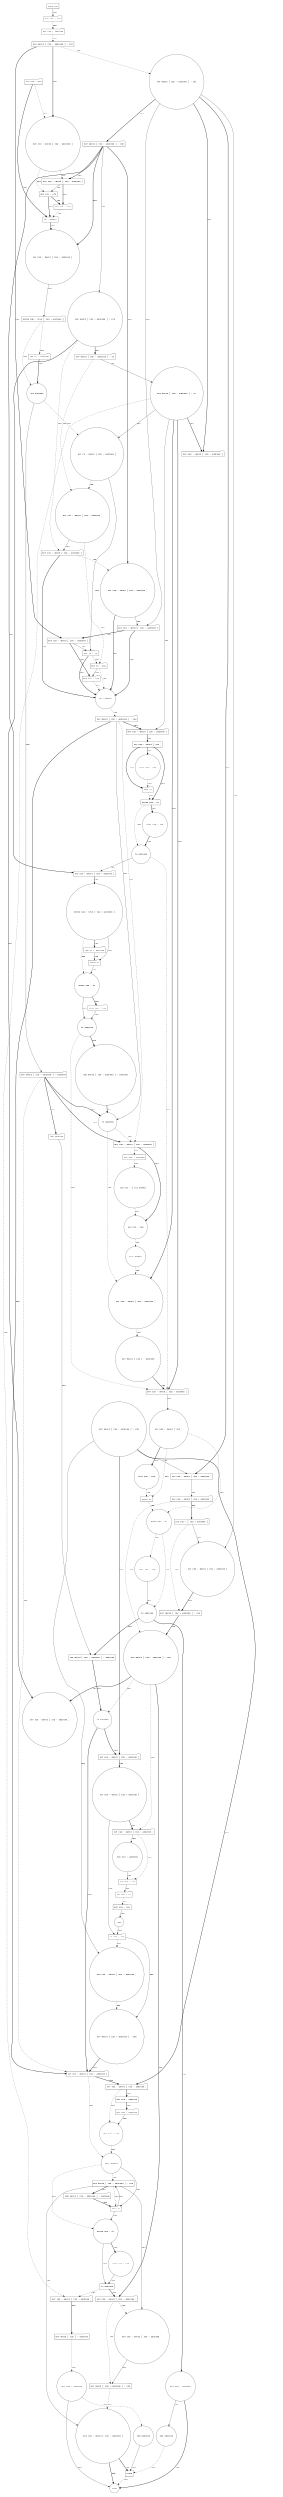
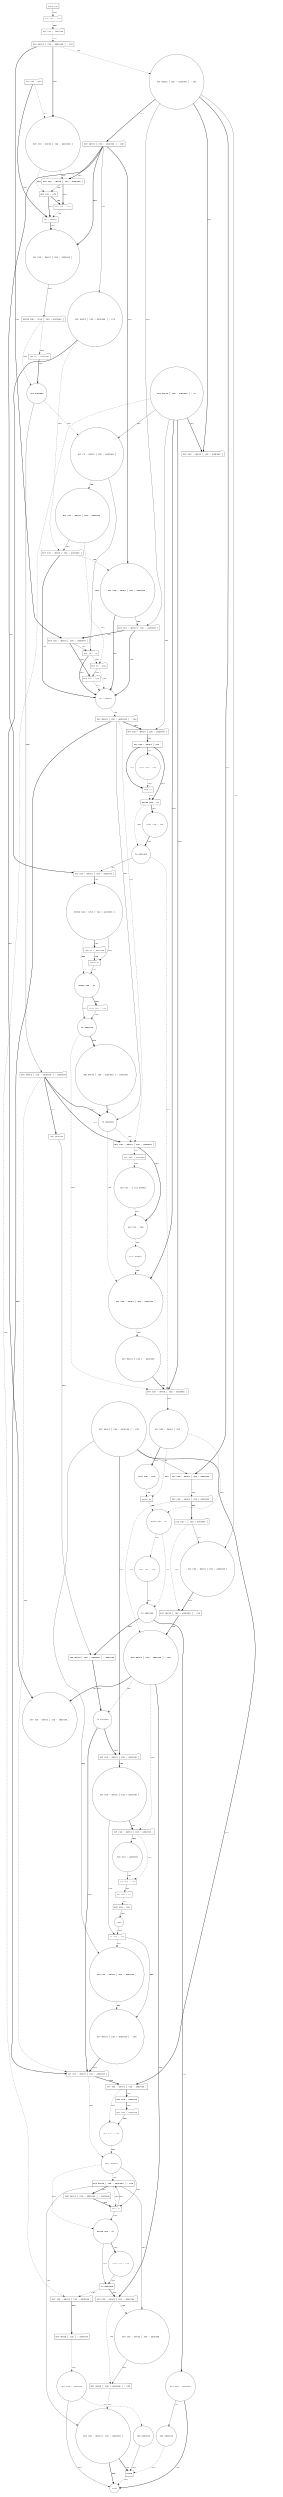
node "mov qword [ rbp - address ] , r8": removed
